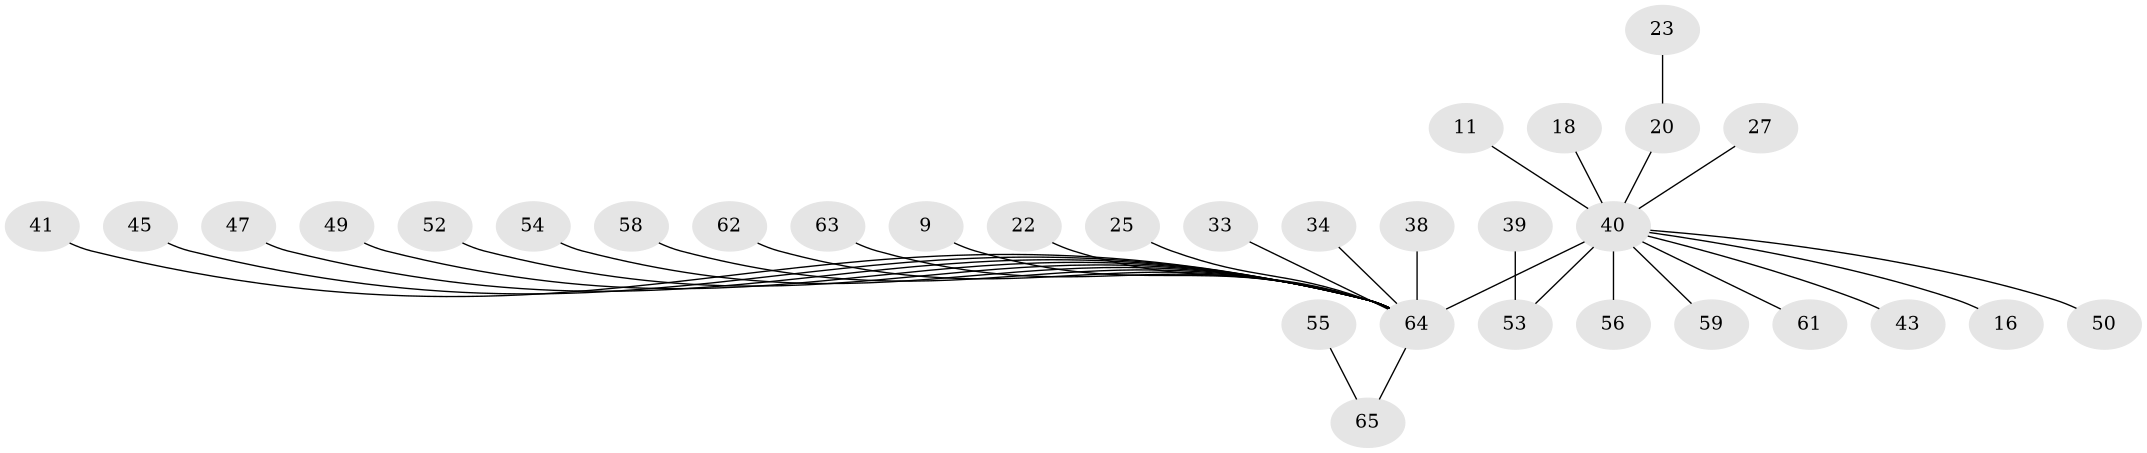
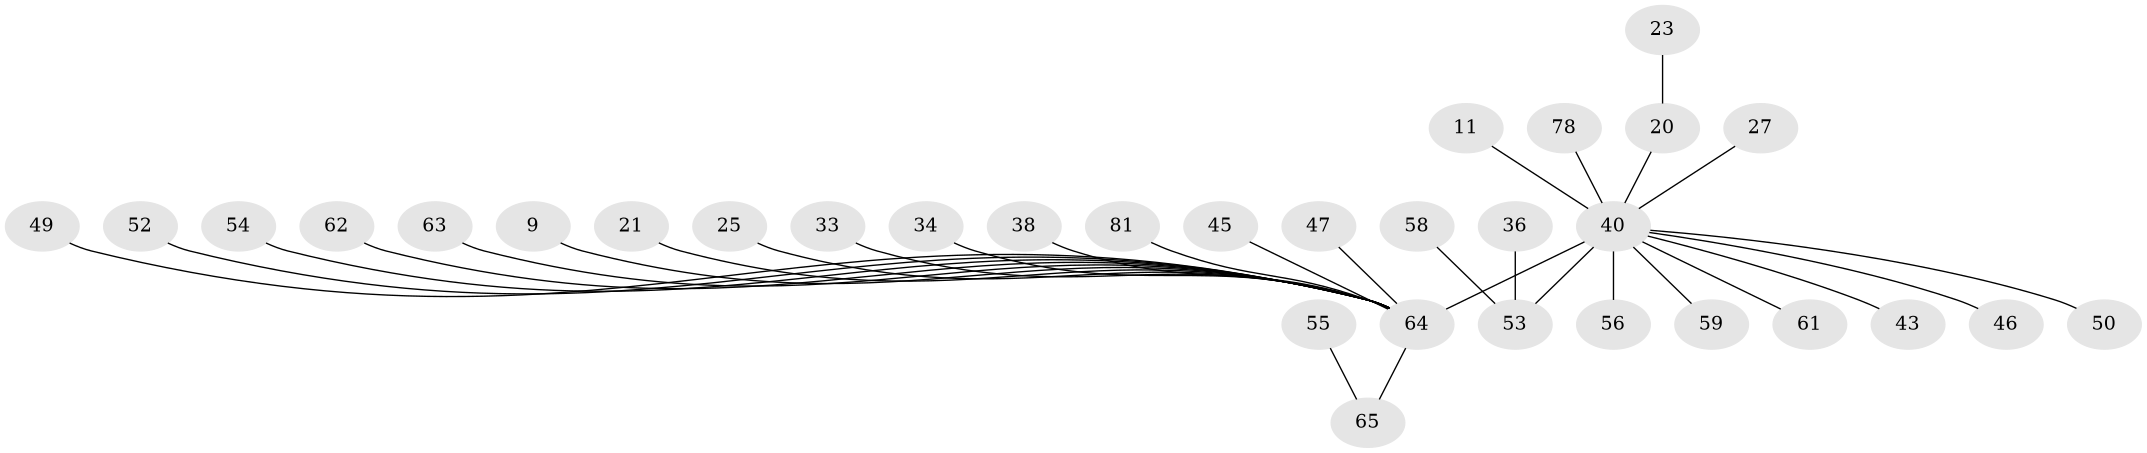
node "18": label "18" -> "78"
node "41": label "41" -> "81"
node "22": label "22" -> "21"
node "39": label "39" -> "36"
edge "58" -- "64": now "58" -- "53"
node "16": label "16" -> "46"
